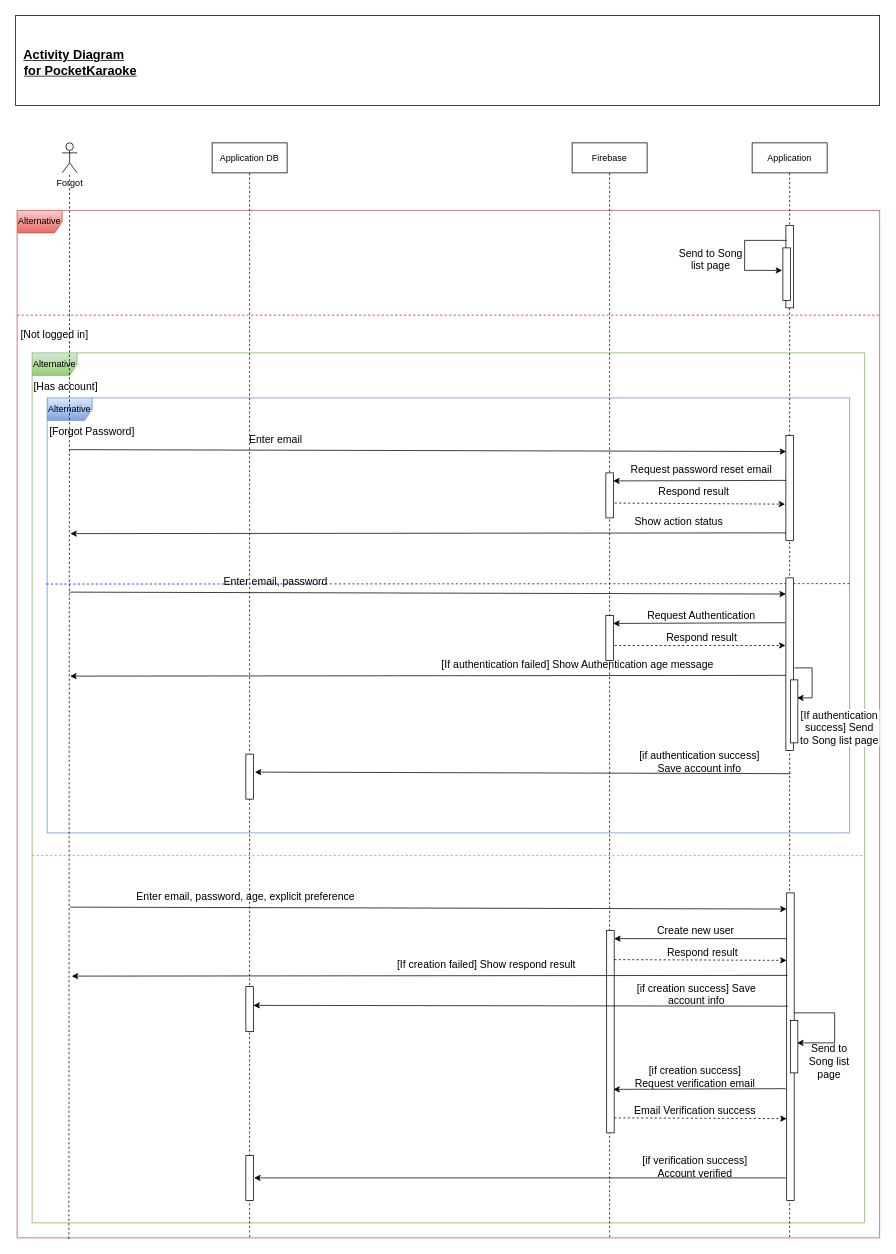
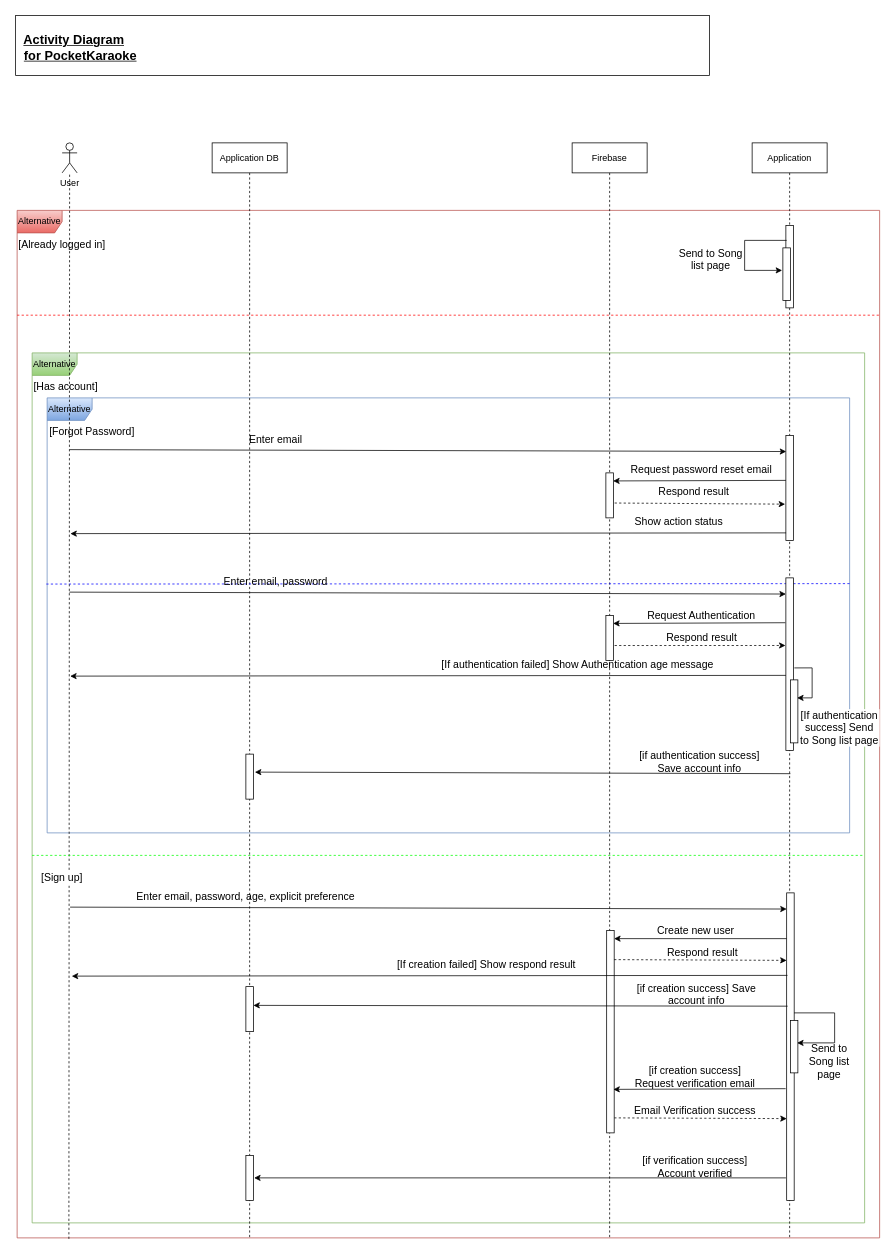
node "Activity Diagram for PocketKaraoke": size 864x90 -> 694x60
node "Forgot": label "Forgot" -> "User"
node "[Already logged in]": added
node "[Not logged in]": removed
node "[Sign up]": added
